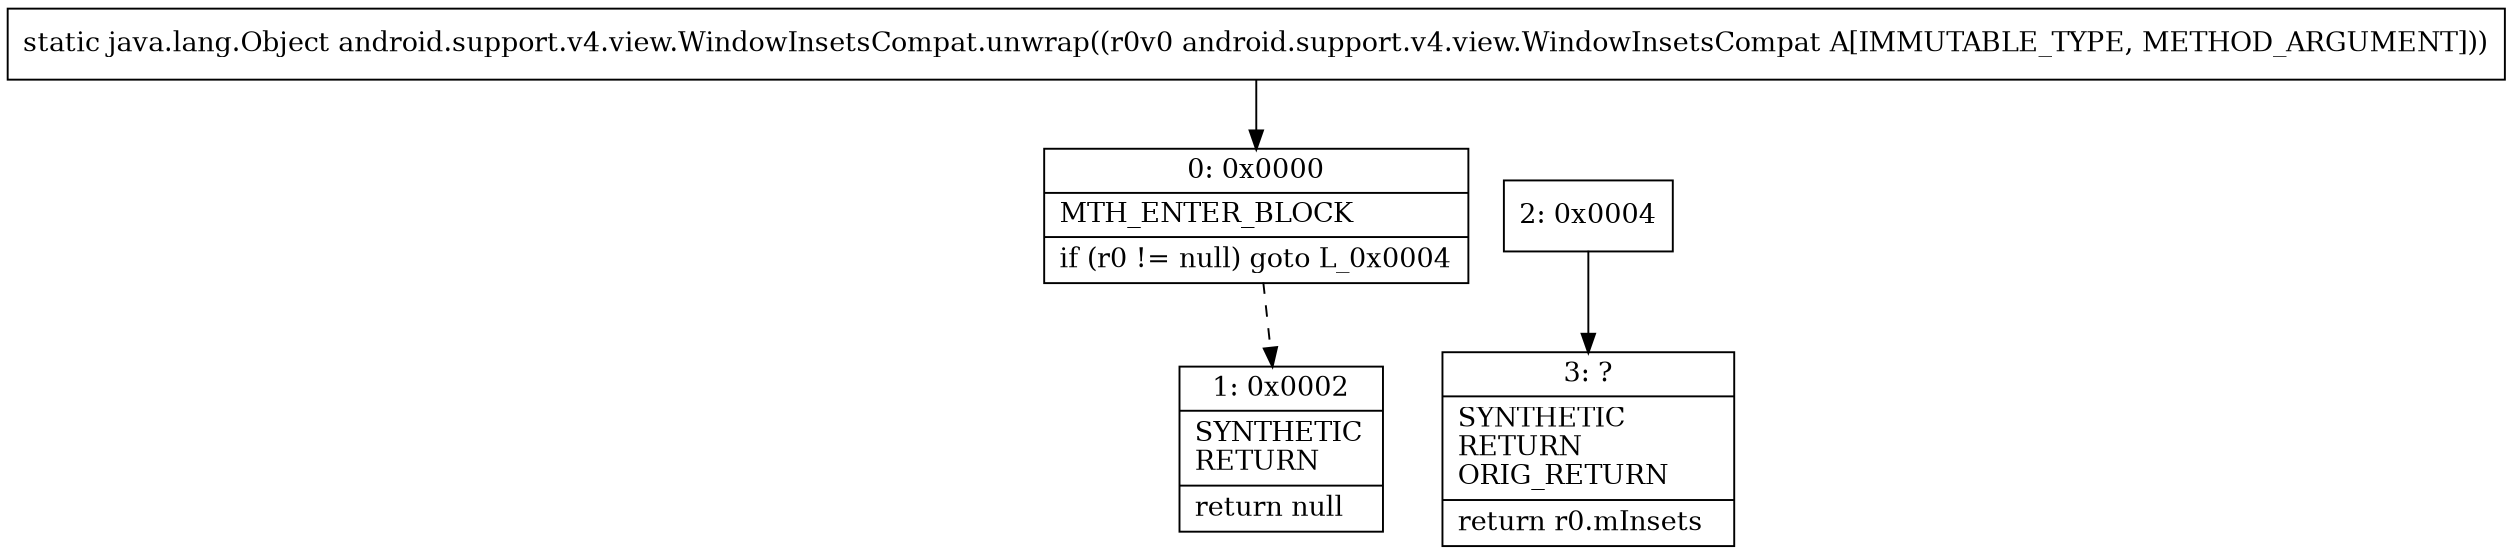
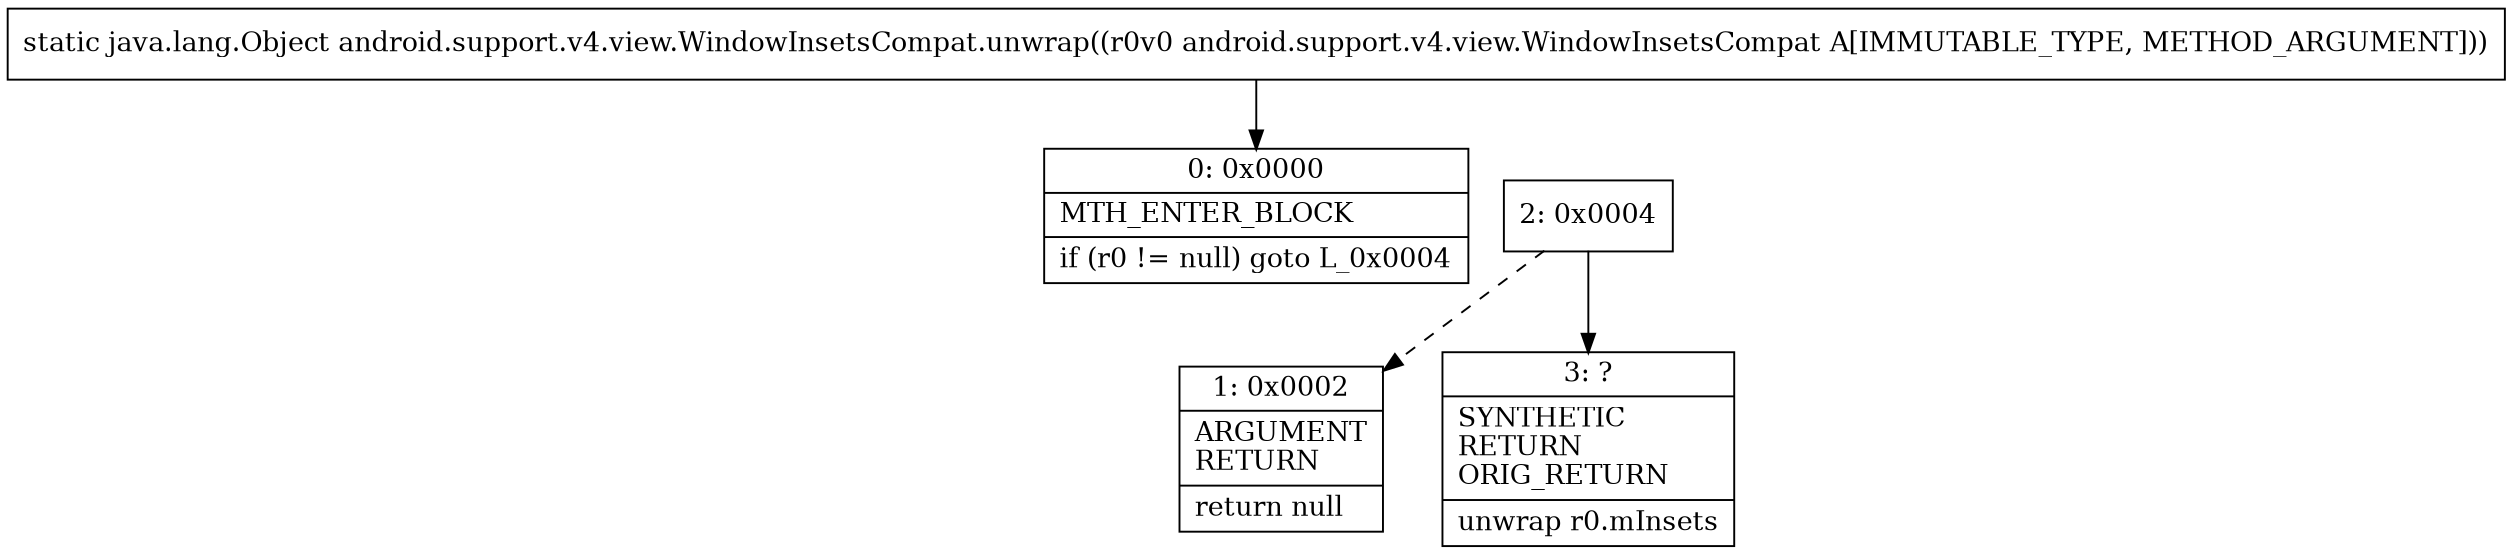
edge "0: 0x0000" -> "1: 0x0002": now "2: 0x0004" -> "1: 0x0002"
node "1: 0x0002": text "SYNTHETIC" -> "ARGUMENT"
node "3: ?": text "return r0.mInsets" -> "unwrap r0.mInsets"
